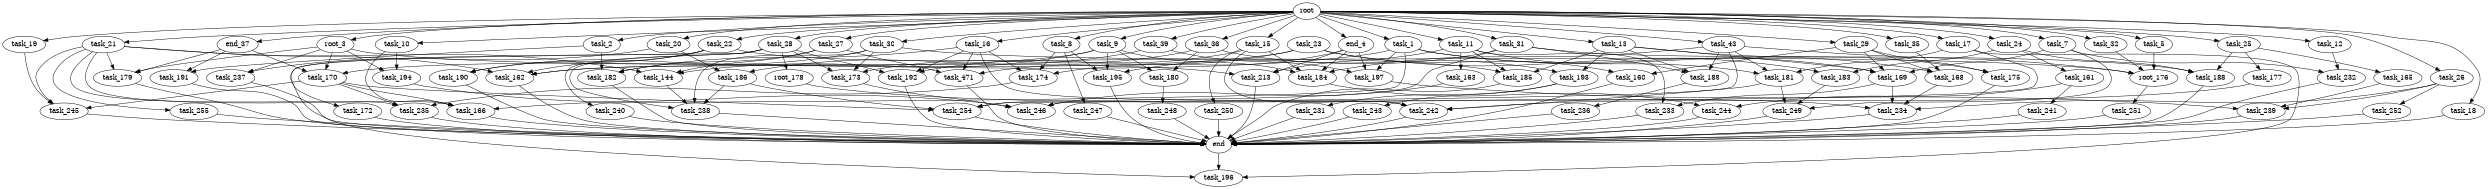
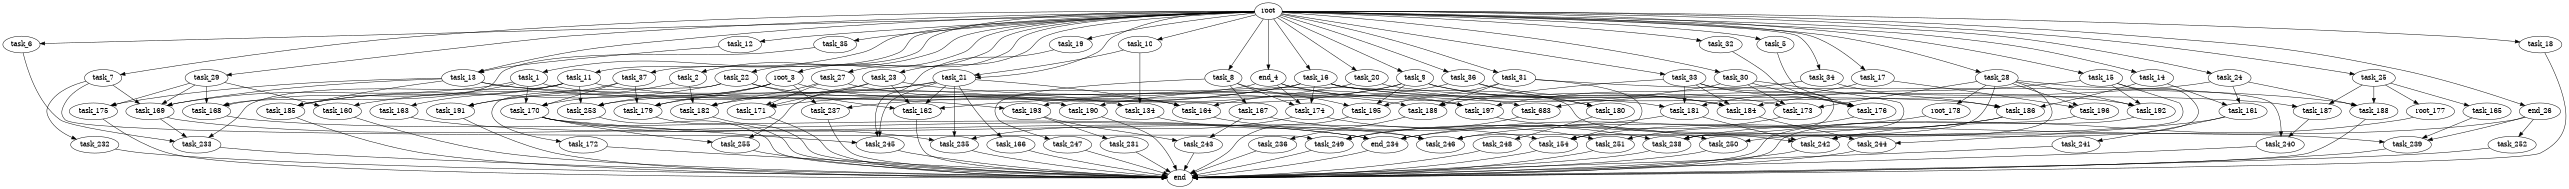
edge "root" -> "task_23": added
node "task_6": added
node "end_37": label "end_37" -> "task_37"
node "task_39": label "task_39" -> "task_34"
node "task_43": label "task_43" -> "task_33"
edge "task_12" -> "task_232": now "task_12" -> "task_13"
node "task_194": label "task_194" -> "task_134"
node "task_144": label "task_144" -> "task_164"
node "task_471": label "task_471" -> "task_171"
node "task_213": label "task_213" -> "task_253"
node "task_183": label "task_183" -> "task_683"
node "task_14": added
node "root_176": label "root_176" -> "task_176"
node "task_177": label "task_177" -> "root_177"
node "task_26": label "task_26" -> "end_26"
edge "task_10" -> "task_166": now "task_10" -> "task_21"
edge "task_170" -> "task_166": now "task_170" -> "task_255"
edge "task_17" -> "task_246": now "task_28" -> "task_246"
edge "task_1" -> "task_166": removed
node "task_254": label "task_254" -> "task_154"
node "task_167": added
node "task_234": label "task_234" -> "end_234"
node "task_187": added
edge "task_174" -> "task_251": added
edge "end" -> "task_196": reversed
